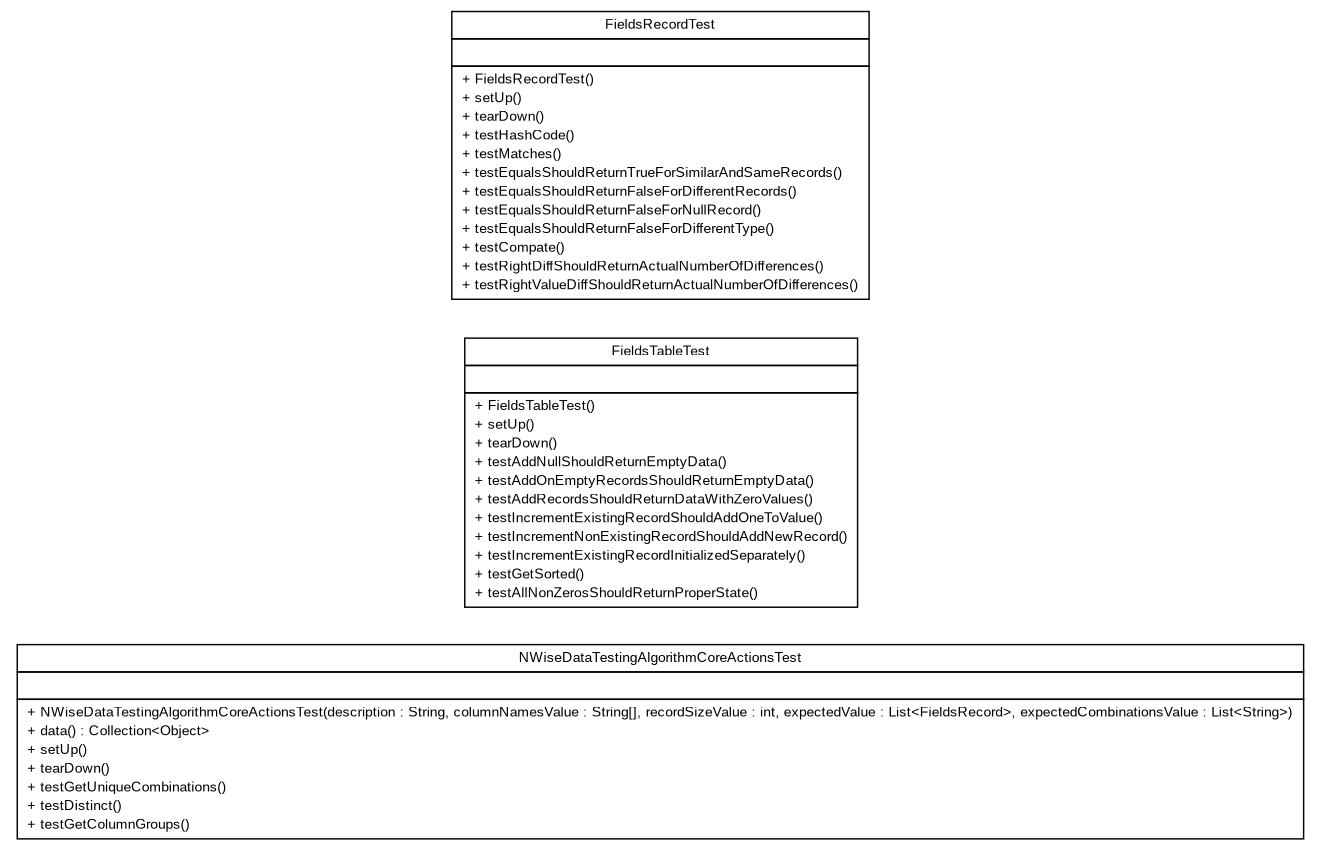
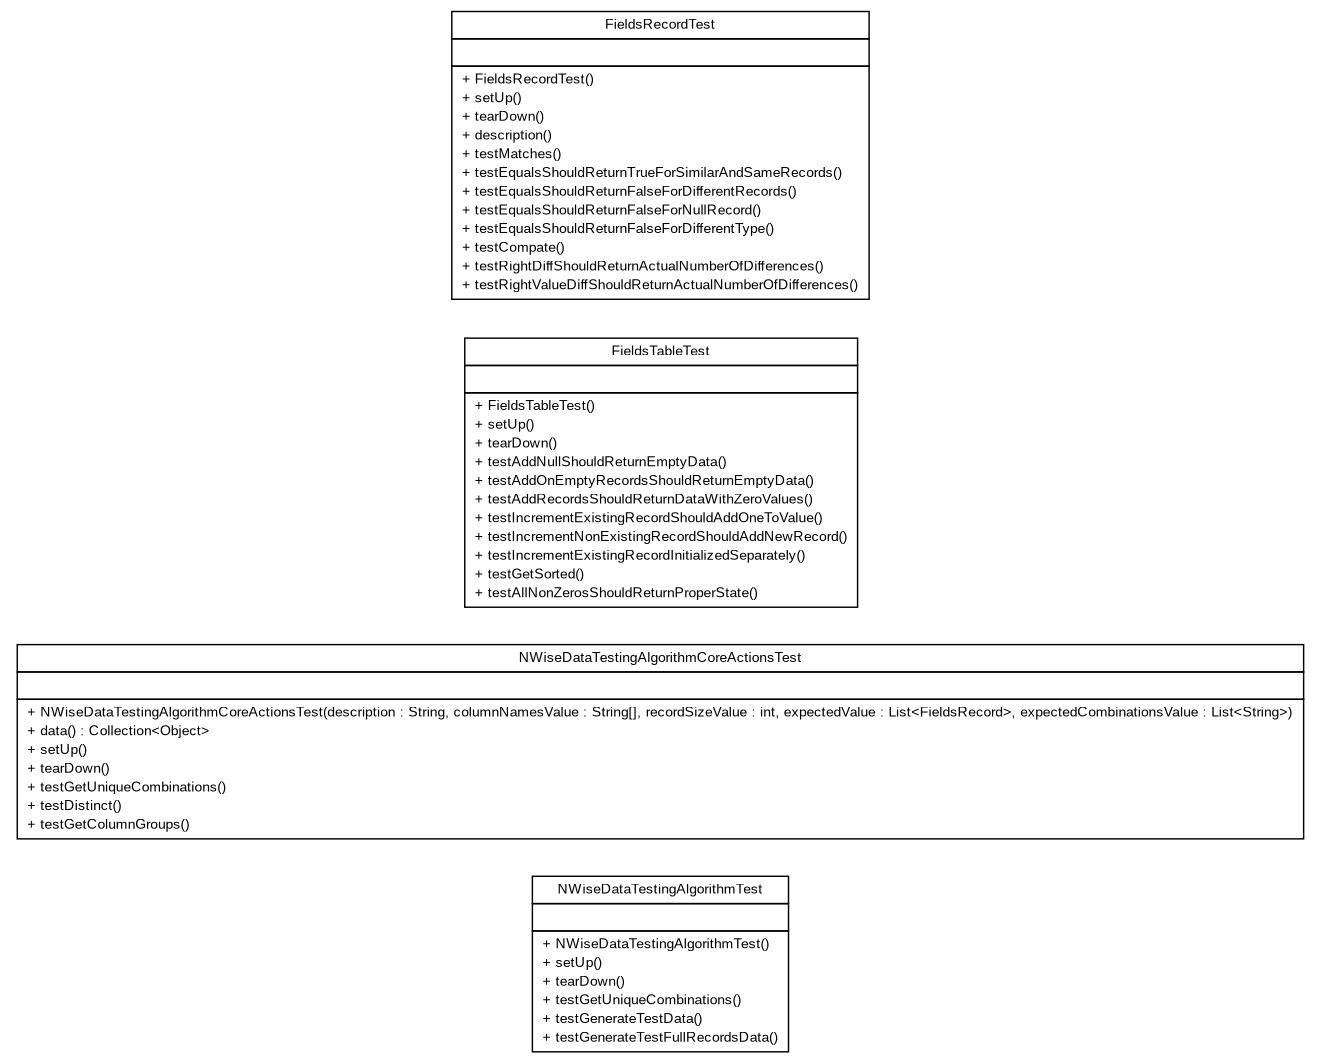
node "FieldsRecordTest": text "+ testHashCode()" -> "+ description()"
node "NWiseDataTestingAlgorithmTest": added
